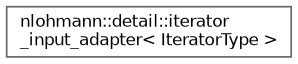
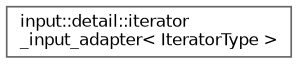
node "nlohmann::detail::iterator _input_adapter< IteratorType >": label "nlohmann::detail::iterator _input_adapter< IteratorType >" -> "input::detail::iterator _input_adapter< IteratorType >"
